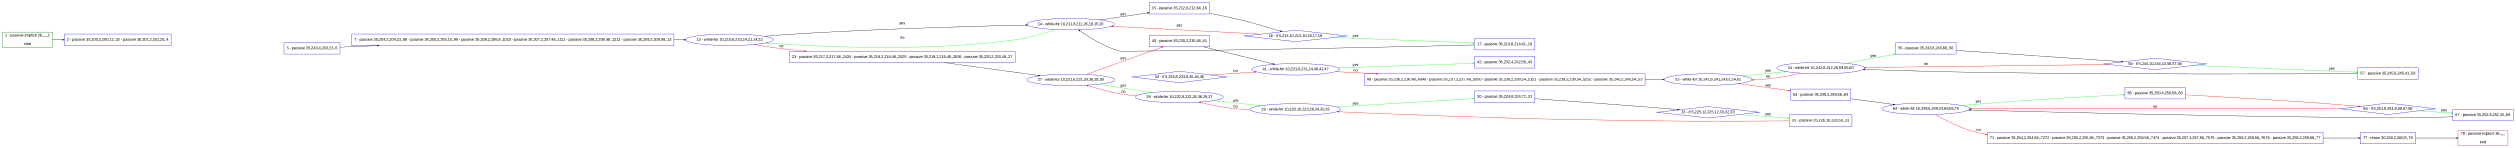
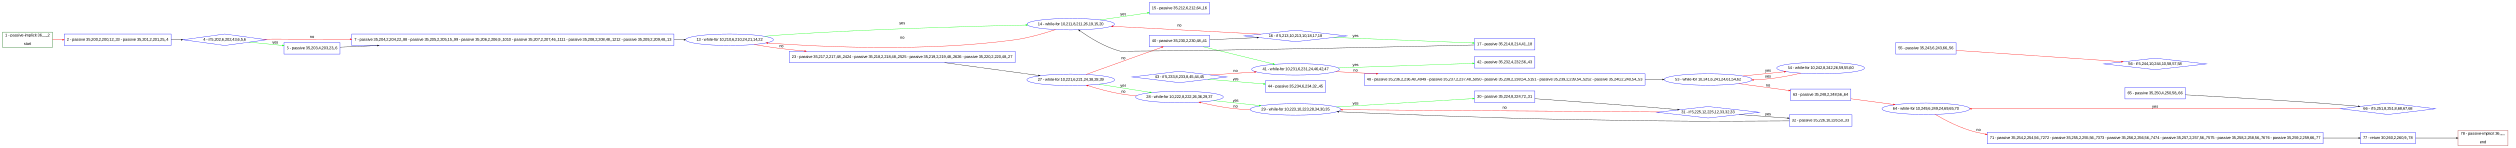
edge "14 - while-for 10,211,8,211,26,19,15,20" -> "15 - passive 35,212,6,212,64,,16": color #000000 -> #00ff00
edge "15 - passive 35,212,6,212,64,,16" -> "16 - if 5,213,10,213,10,18,17,18": now "40 - passive 35,230,2,230,48,,41" -> "16 - if 5,213,10,213,10,18,17,18"
edge "16 - if 5,213,10,213,10,18,17,18" -> "14 - while-for 10,211,8,211,26,19,15,20": label "yes" -> "no"
edge "13 - while-for 10,210,6,210,24,21,14,22" -> "14 - while-for 10,211,8,211,26,19,15,20": color #000000 -> #00ff00
edge "1 - passive-implicit 36,,,,,,2 start" -> "2 - passive 35,200,2,200,12,,33 - passive 35,201,2,201,25,,4": color #000000 -> #ff0000
node "4 - if 5,202,6,202,43,6,5,6": added
edge "14 - while-for 10,211,8,211,26,19,15,20" -> "13 - while-for 10,210,6,210,24,21,14,22": color #00ff00 -> #ff0000
node "5 - passive 35,243,4,203,23,,6": label "5 - passive 35,243,4,203,23,,6" -> "5 - passive 35,203,4,203,23,,6"
edge "40 - passive 35,230,2,230,48,,41" -> "41 - while-for 10,231,6,231,24,46,42,47": color #000000 -> #00ff00
edge "55 - passive 35,243,6,243,66,,56" -> "56 - if 5,244,10,244,10,58,57,58": color #000000 -> #ff0000
edge "27 - while-for 10,221,6,221,24,38,28,39" -> "40 - passive 35,230,2,230,48,,41": label "yes" -> "no"
edge "54 - while-for 10,242,8,242,26,59,55,60" -> "55 - passive 35,243,6,243,66,,56": removed, label "yes"
edge "56 - if 5,244,10,244,10,58,57,58" -> "54 - while-for 10,242,8,242,26,59,55,60": removed, label "no"
node "57 - passive 35,245,8,245,41,,58": removed
edge "53 - while-for 10,241,6,241,24,61,54,62" -> "54 - while-for 10,242,8,242,26,59,55,60": color #00ff00 -> #ff0000
edge "54 - while-for 10,242,8,242,26,59,55,60" -> "53 - while-for 10,241,6,241,24,61,54,62": label "no" -> "yes"
edge "53 - while-for 10,241,6,241,24,61,54,62" -> "63 - passive 35,248,2,248,56,,64": label "yes" -> "no"
node "44 - passive 35,234,6,234,32,,45": added
edge "64 - while-for 10,249,6,249,24,69,65,70" -> "65 - passive 35,250,4,250,58,,66": removed, label "yes"
edge "65 - passive 35,250,4,250,58,,66" -> "66 - if 5,251,8,251,8,68,67,68": color #ff0000 -> #000000
edge "63 - passive 35,248,2,248,56,,64" -> "64 - while-for 10,249,6,249,24,69,65,70": color #000000 -> #ff0000
edge "66 - if 5,251,8,251,8,68,67,68" -> "64 - while-for 10,249,6,249,24,69,65,70": label "no" -> "yes"
edge "31 - if 5,225,12,225,12,33,32,33" -> "29 - while-for 10,223,10,223,28,34,30,35": added, label "no"
node "67 - passive 35,252,6,252,32,,68": removed
edge "31 - if 5,225,12,225,12,33,32,33" -> "32 - passive 35,226,10,226,50,,33": color #00ff00 -> #000000
edge "32 - passive 35,226,10,226,50,,33" -> "29 - while-for 10,223,10,223,28,34,30,35": color #ff0000 -> #000000
